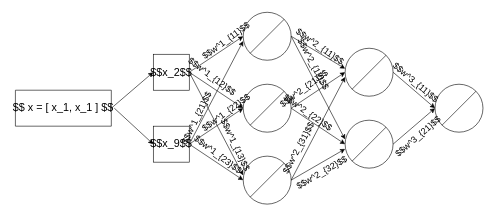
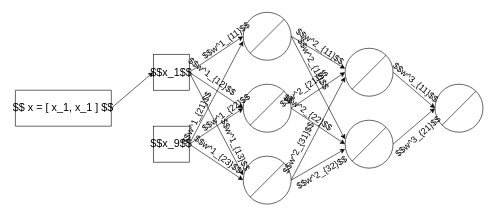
node "$$x_2$$": label "$$x_2$$" -> "$$x_1$$"
edge "$$ x = [ x_1, x_1 ] $$" -> "$$x_9$$": removed
